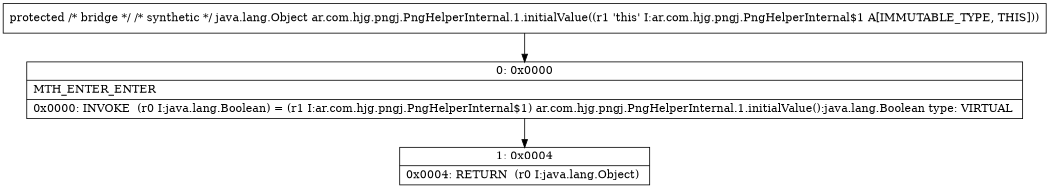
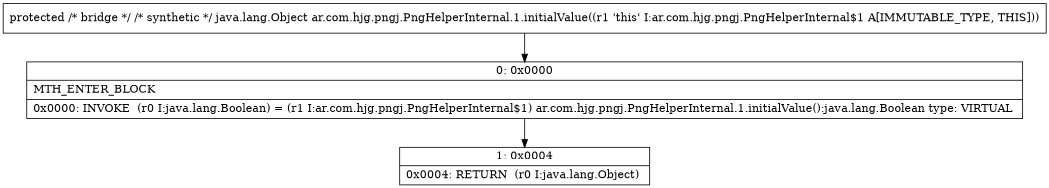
node "0: 0x0000": text "MTH_ENTER_ENTER" -> "MTH_ENTER_BLOCK"
